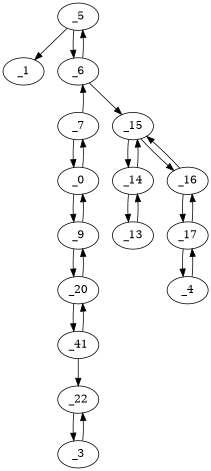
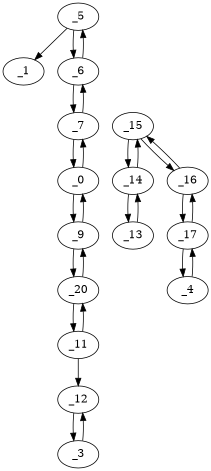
edge "_6" -> "_15": now "_6" -> "_7"
node "_41": label "_41" -> "_11"
node "_22": label "_22" -> "_12"
